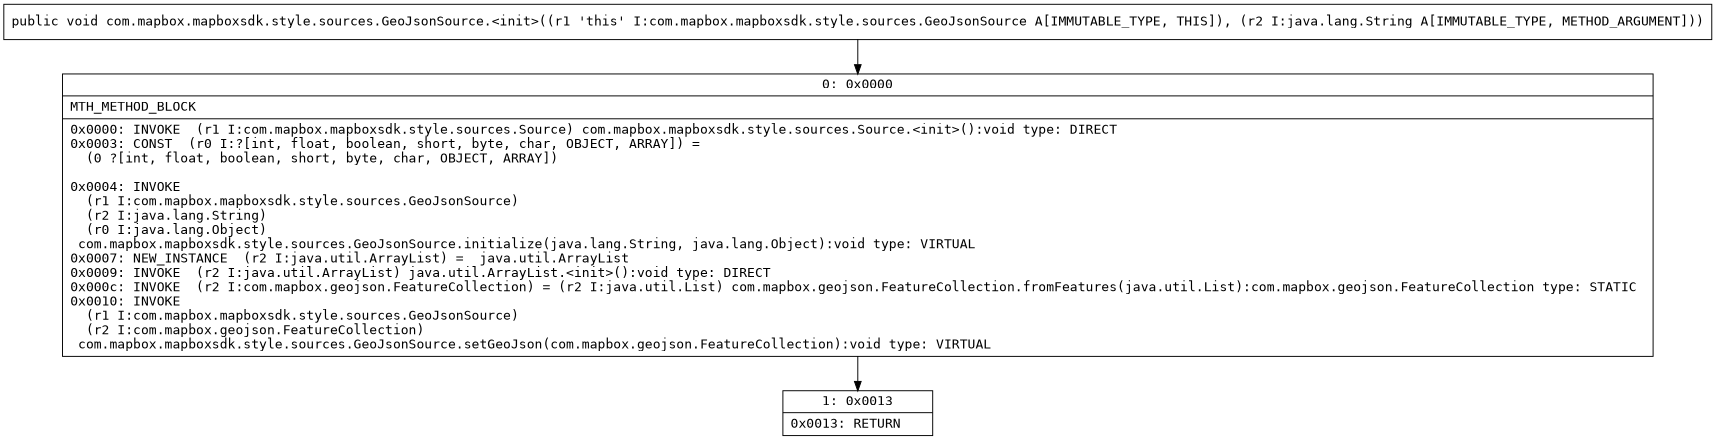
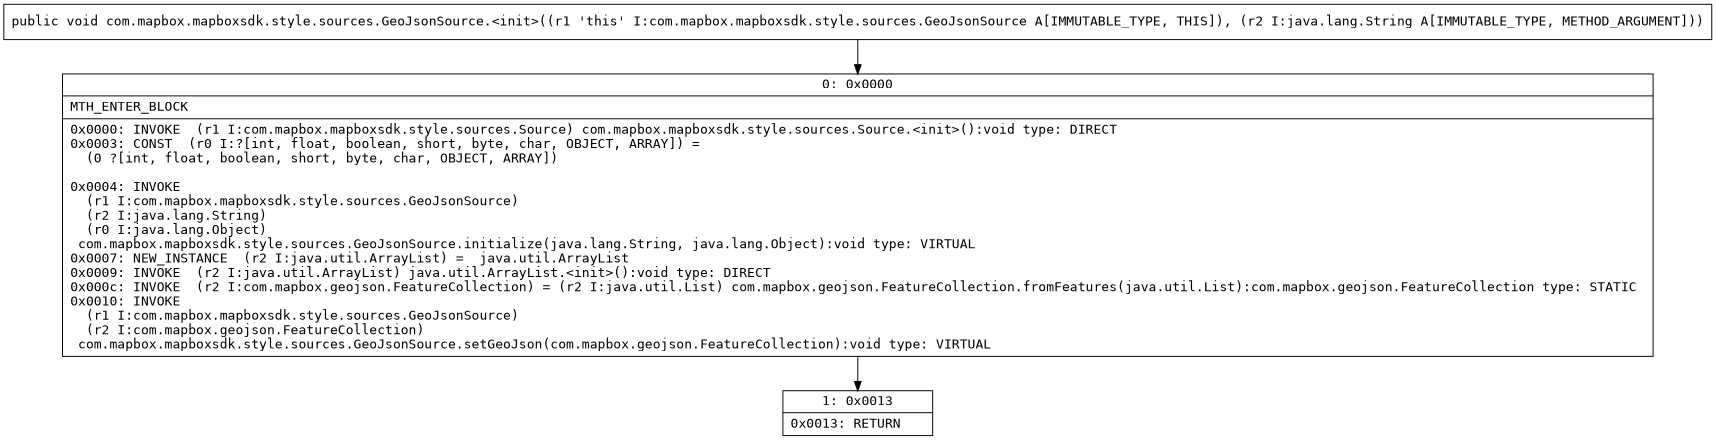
node "0: 0x0000": text "MTH_METHOD_BLOCK" -> "MTH_ENTER_BLOCK"
